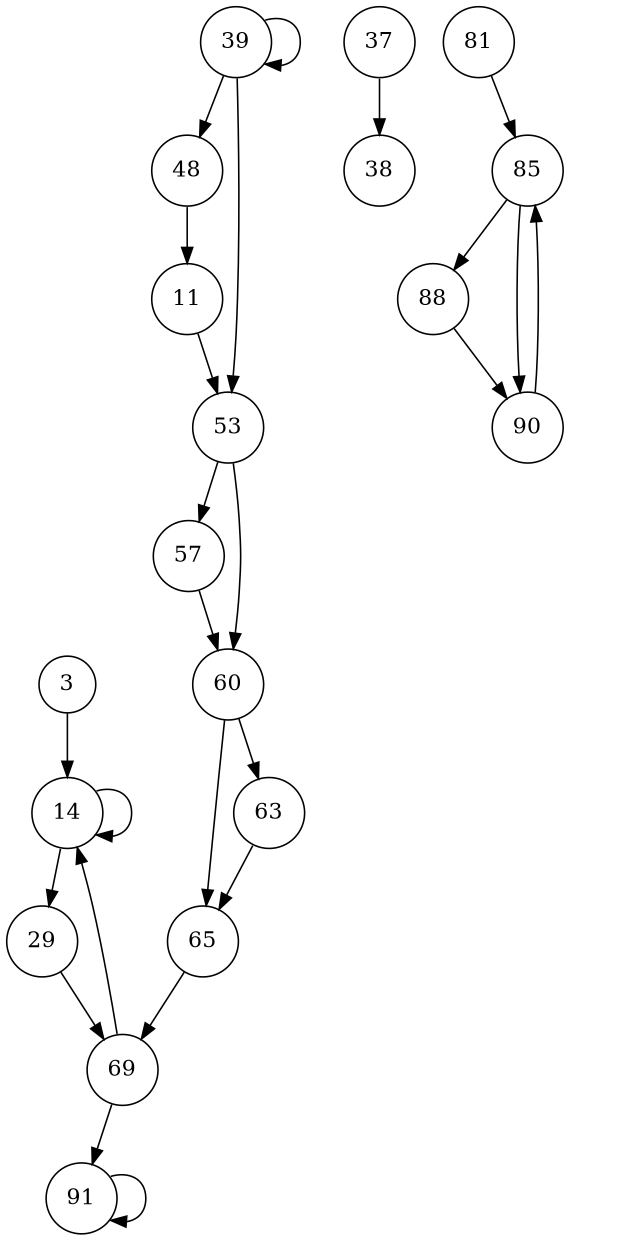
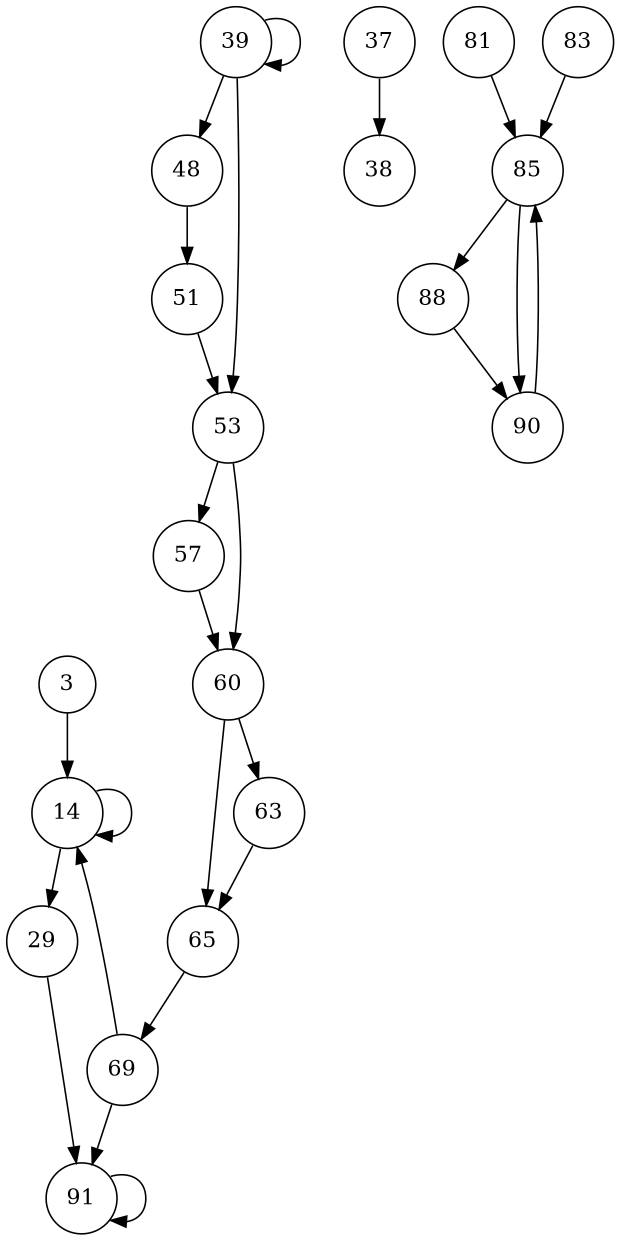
node "83": added
node "11": label "11" -> "51"
edge "29" -> "69": now "29" -> "91"
